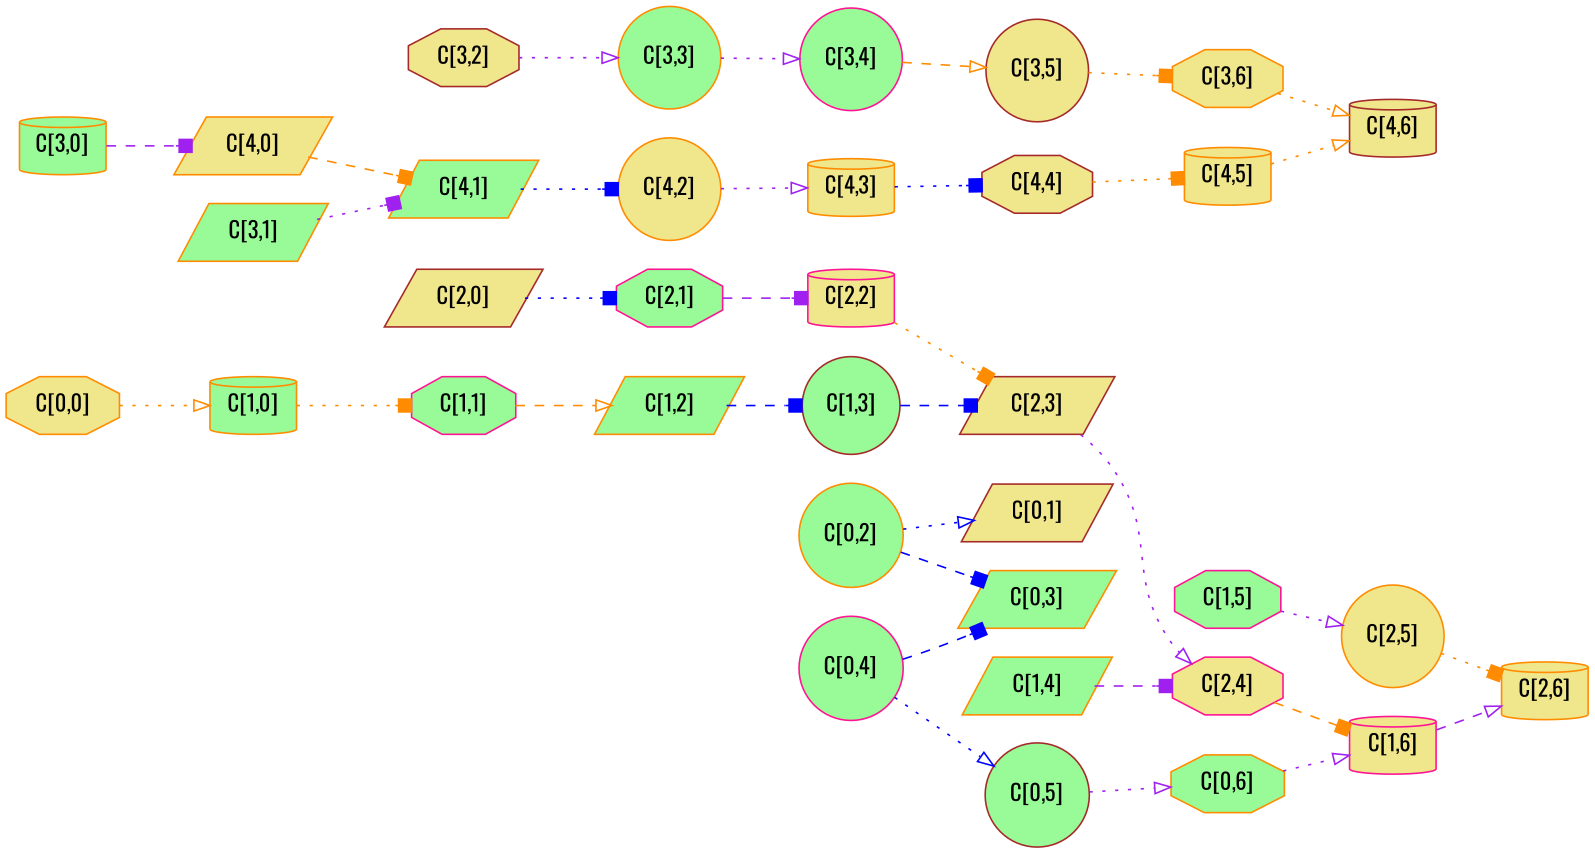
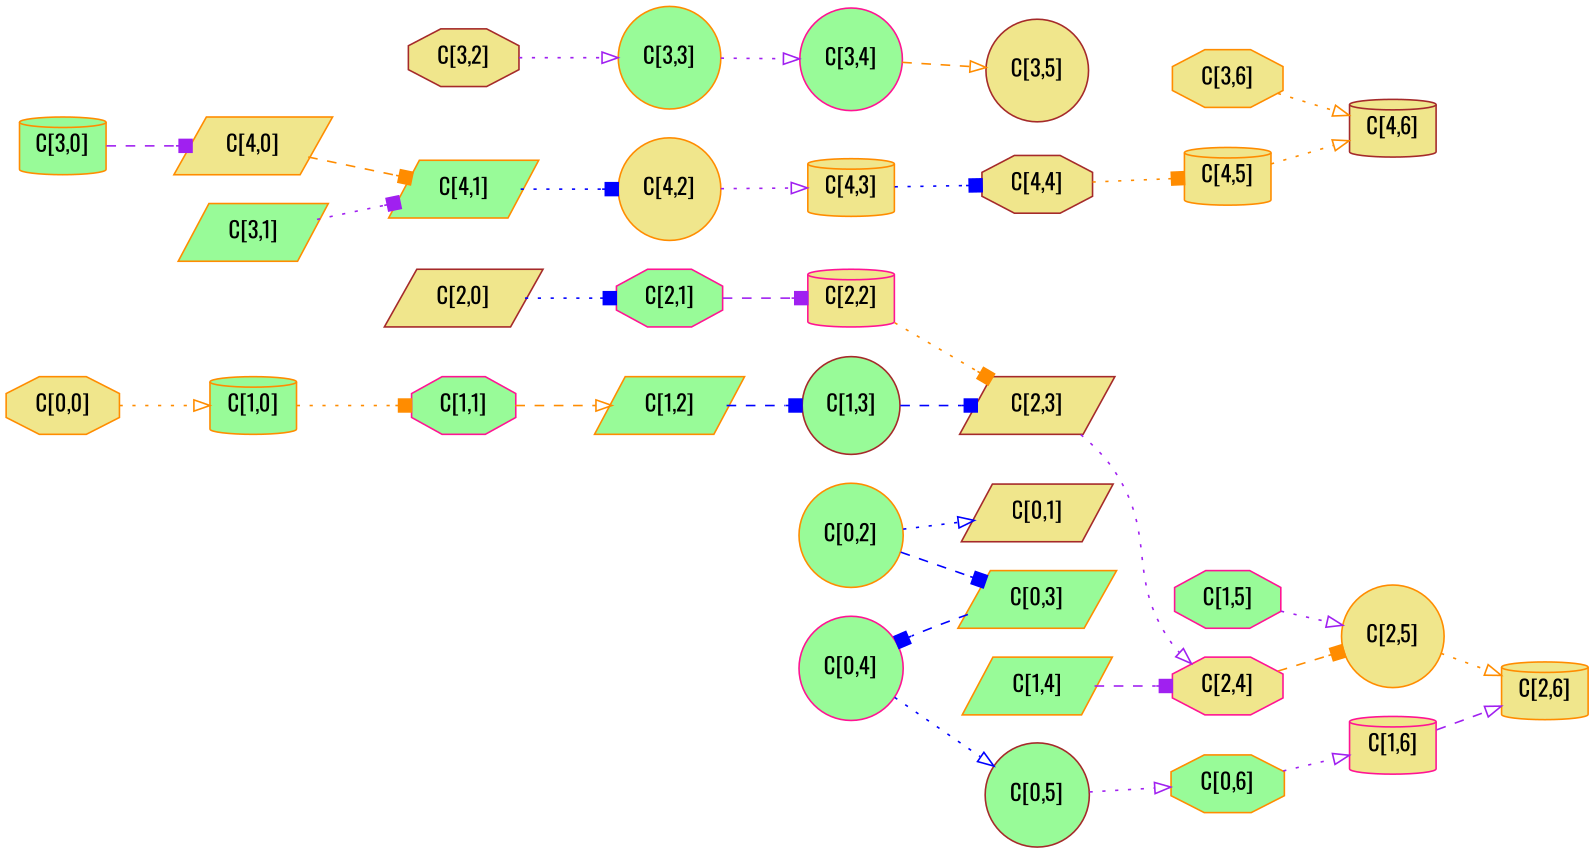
edge "C[3,5]" -> "C[3,6]": removed
edge "C[0,4]" -> "C[0,3]": reversed
edge "C[2,5]" -> "C[2,6]": arrowhead box -> onormal
edge "C[2,4]" -> "C[1,6]": now "C[2,4]" -> "C[2,5]"
